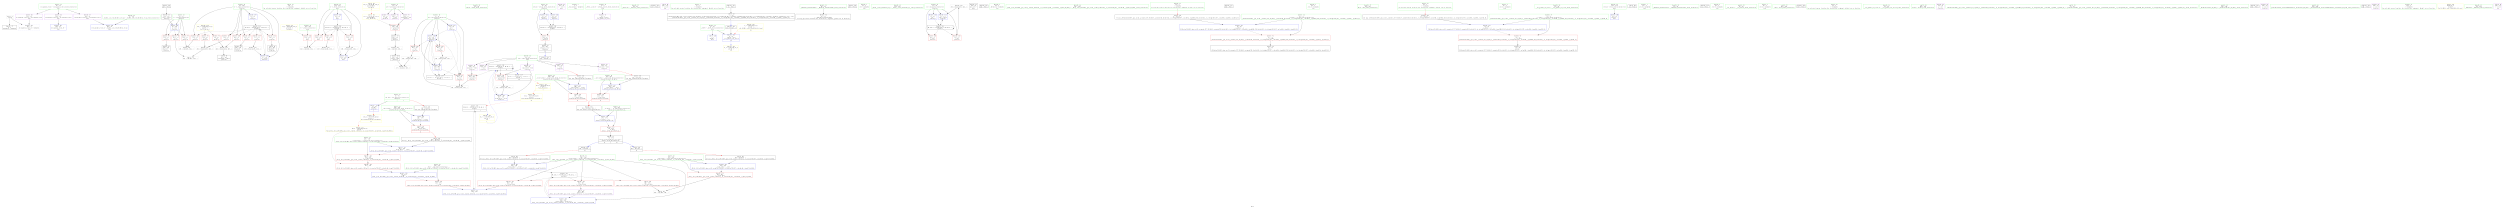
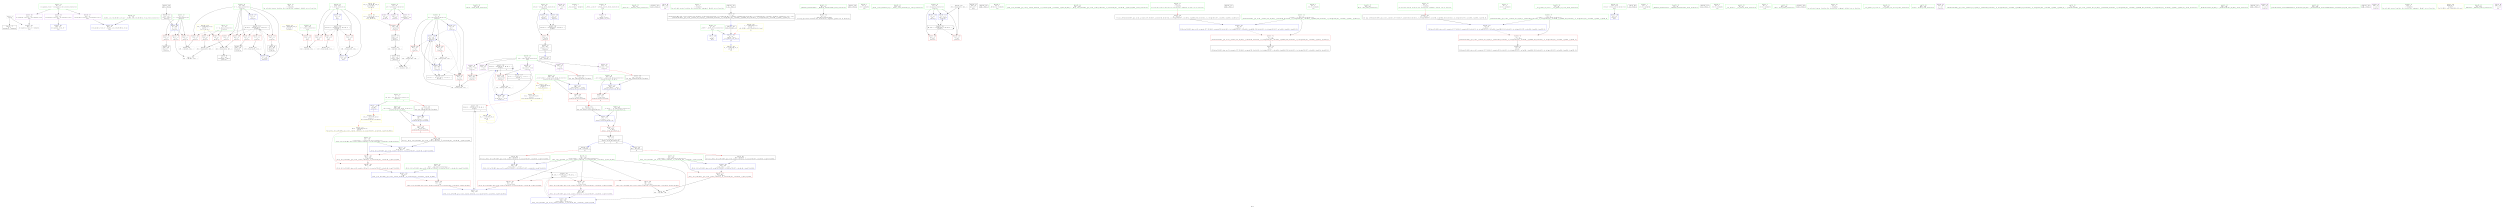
node "NodeID: 31": added
